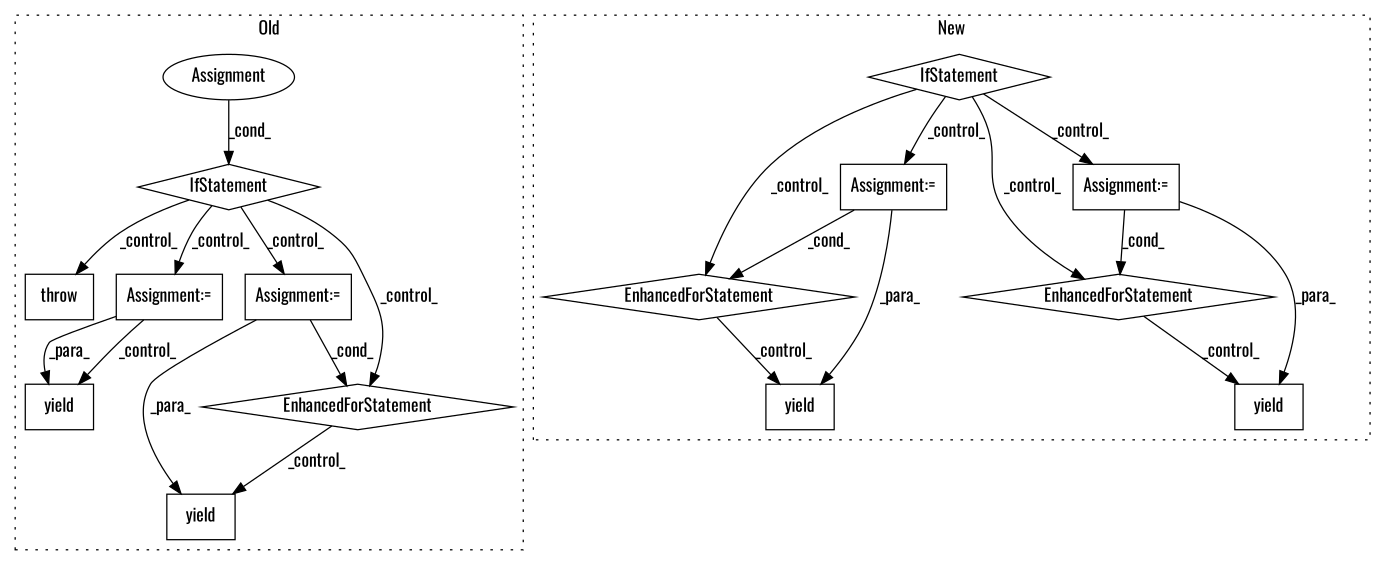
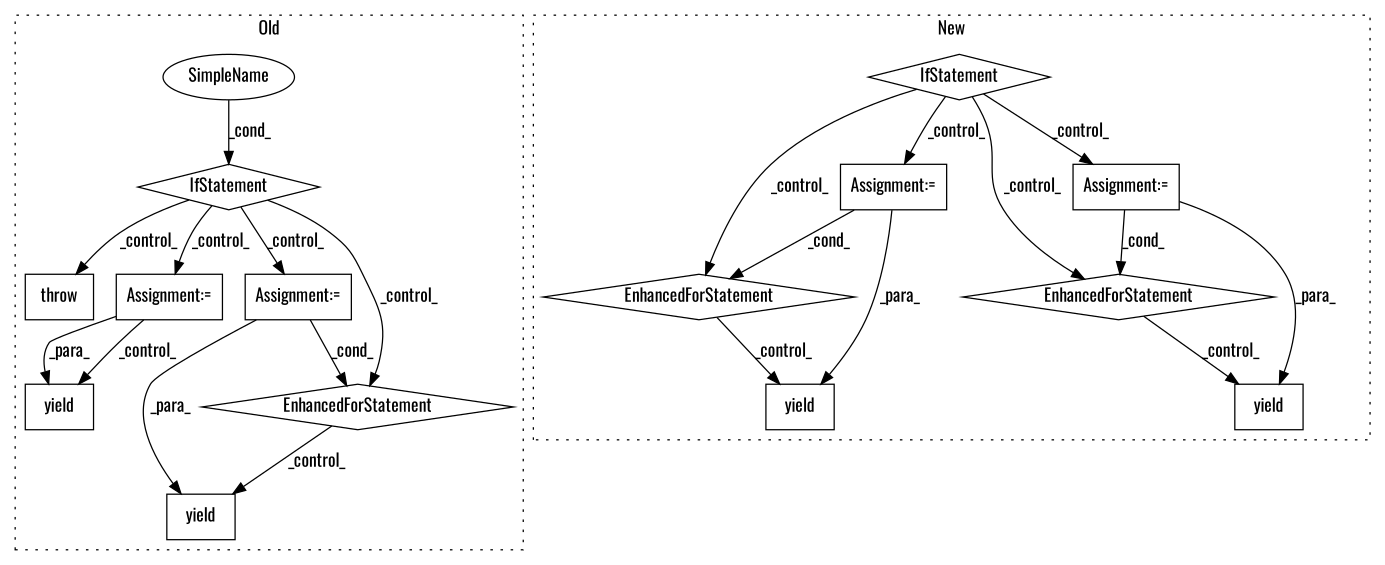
node "Assignment": label "Assignment" -> "SimpleName"
